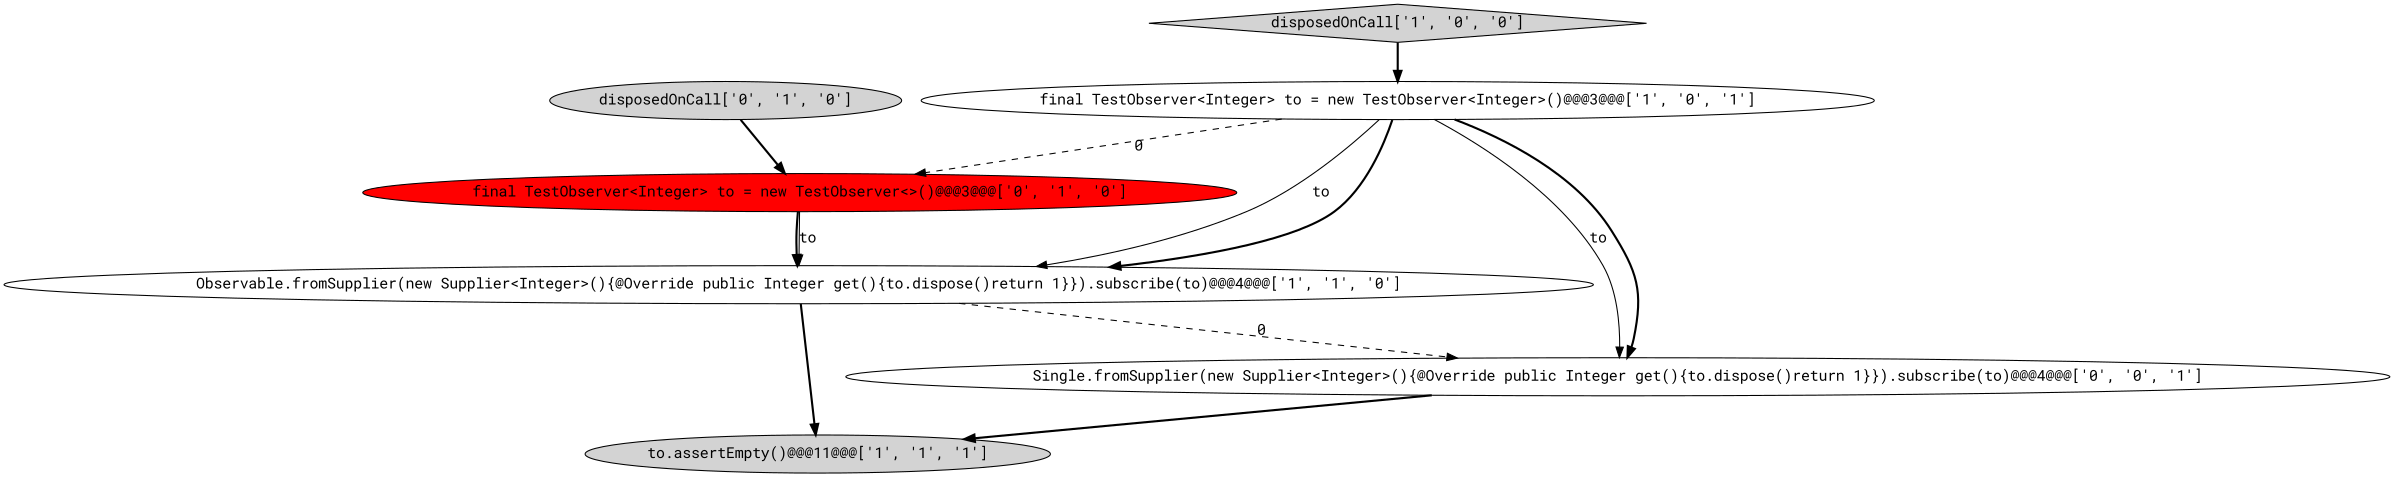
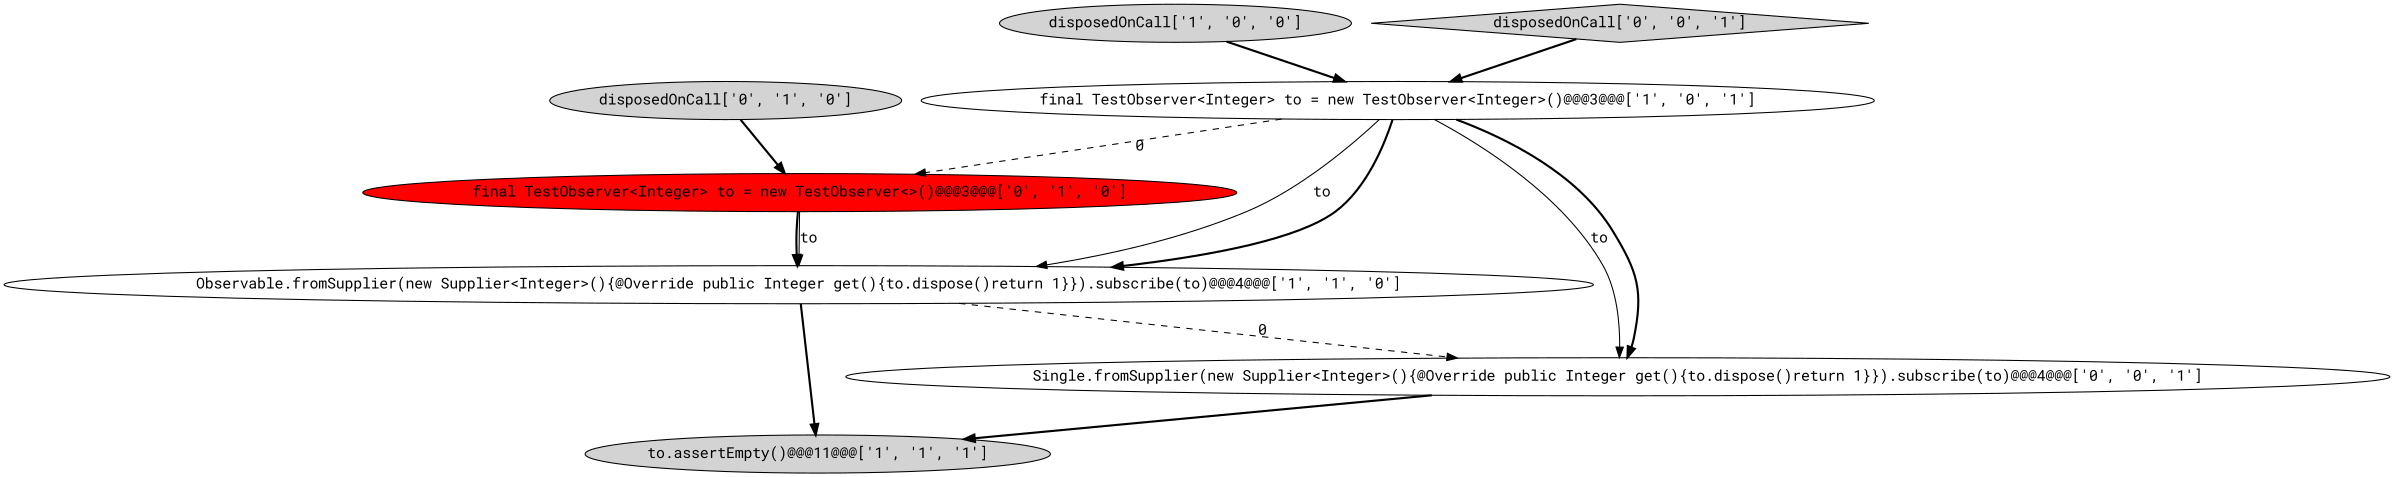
node "disposedOnCall['1', '0', '0']": shape diamond -> ellipse
node "disposedOnCall['0', '0', '1']": added
